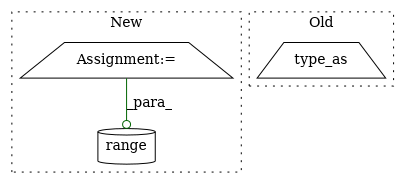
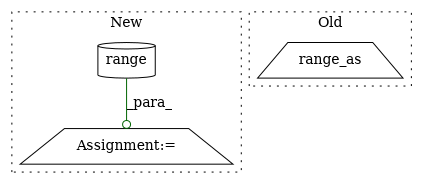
node "type_as": label "type_as" -> "range_as"
edge "Assignment:=" -> "range": reversed
